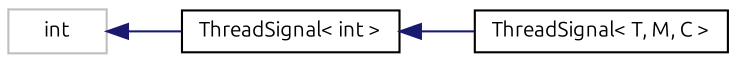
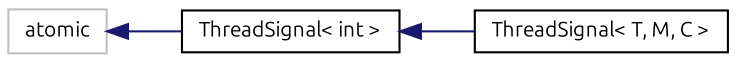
node "int": label "int" -> "atomic"
